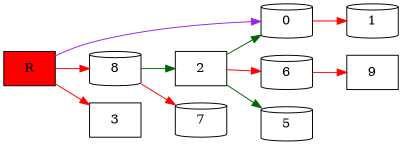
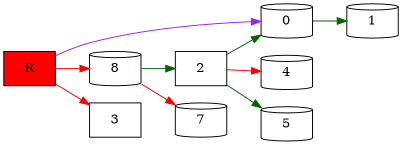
edge "0" -> "1": color red -> darkgreen
node "6": label "6" -> "4"
node "9": removed
